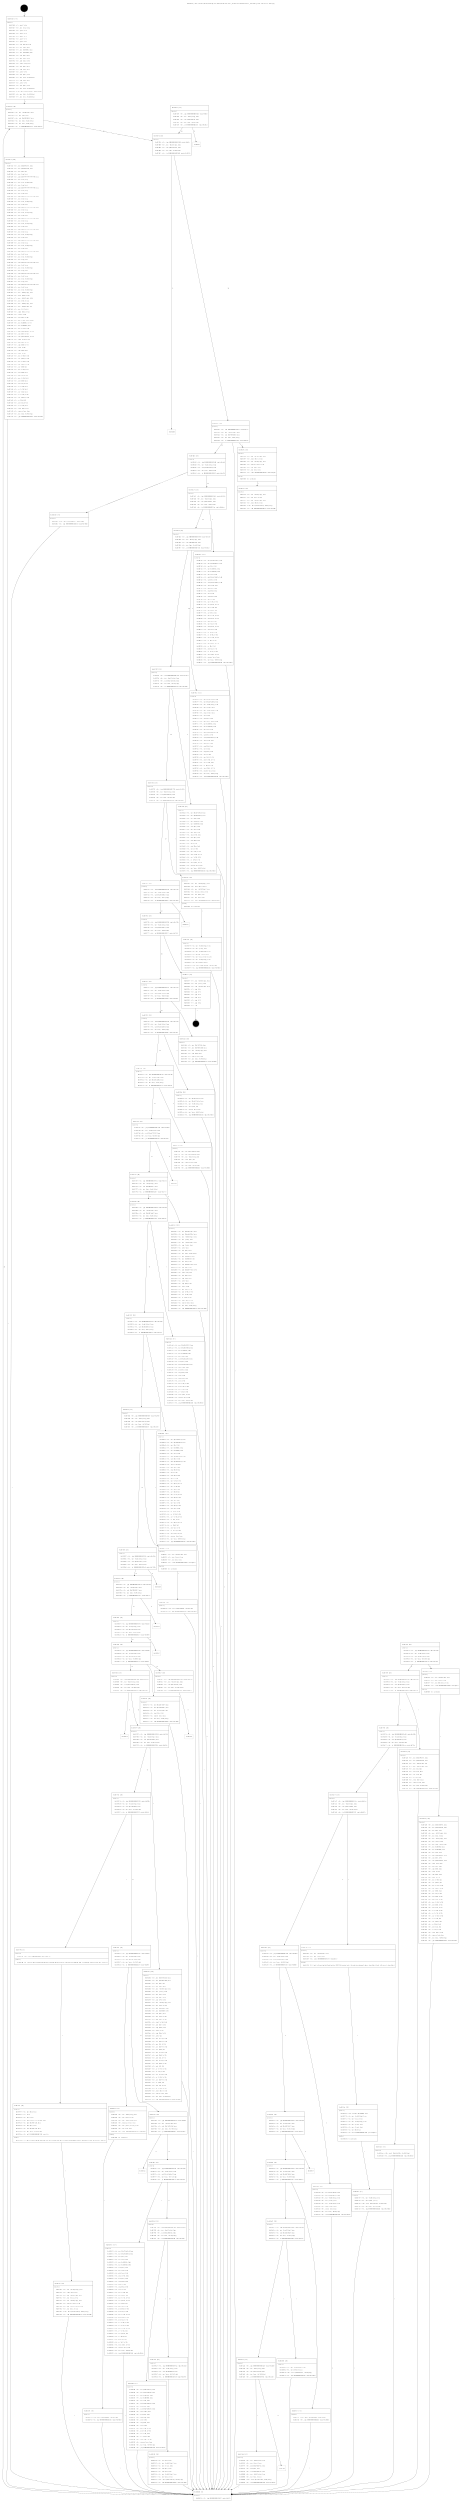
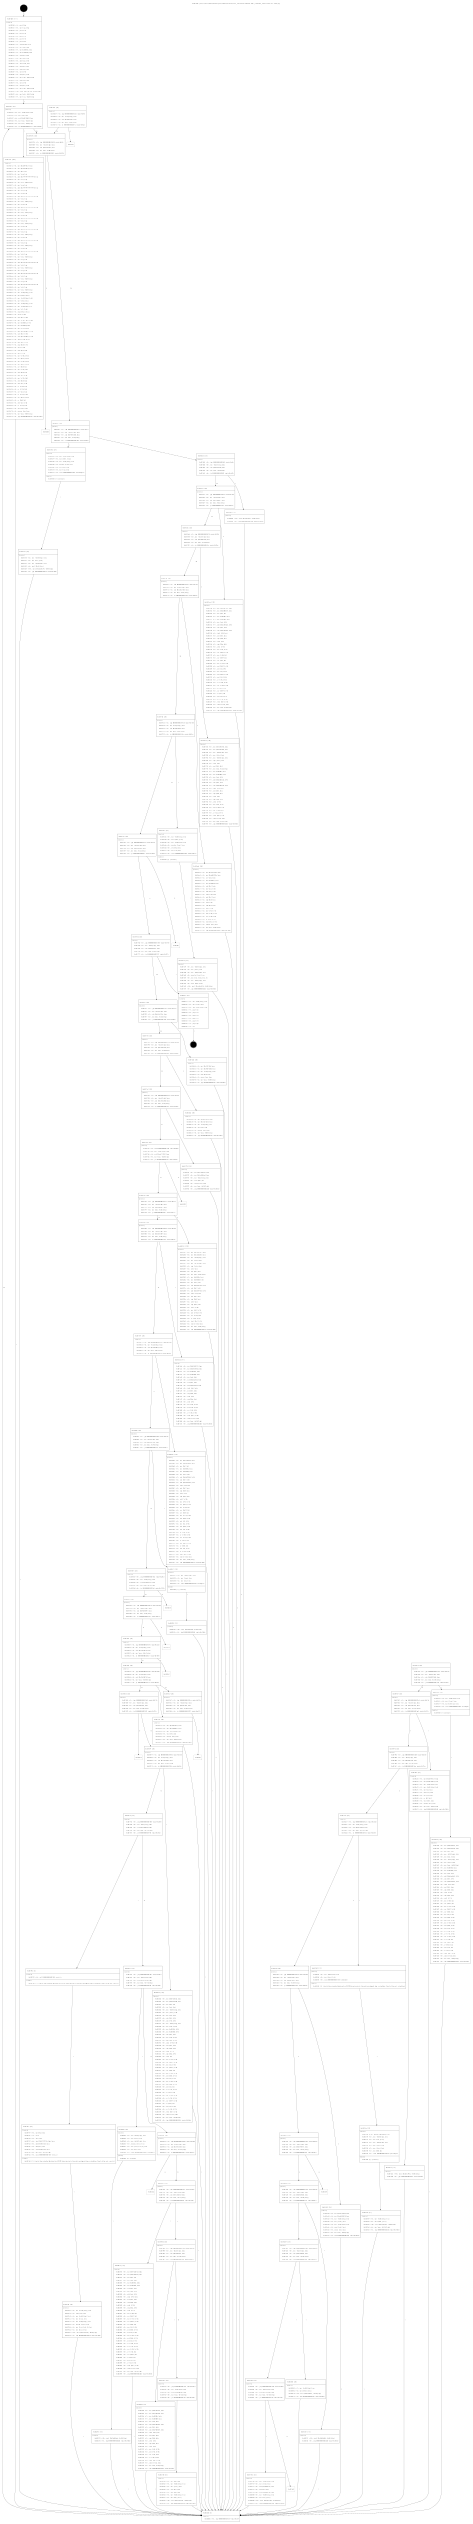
edge "0x401697 [28]" -> "0x402636 [5]": now "0x401e18 [32]" -> "0x402636 [5]"
